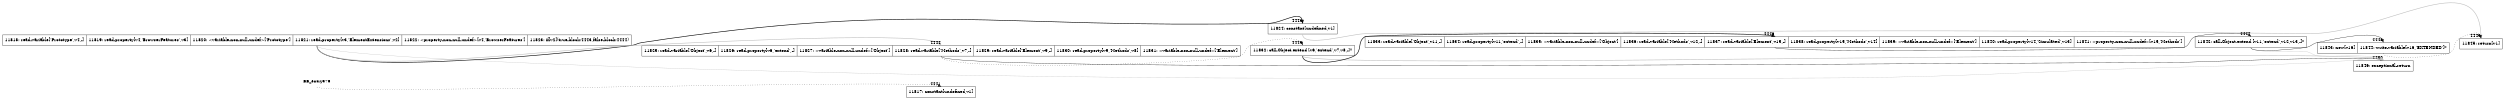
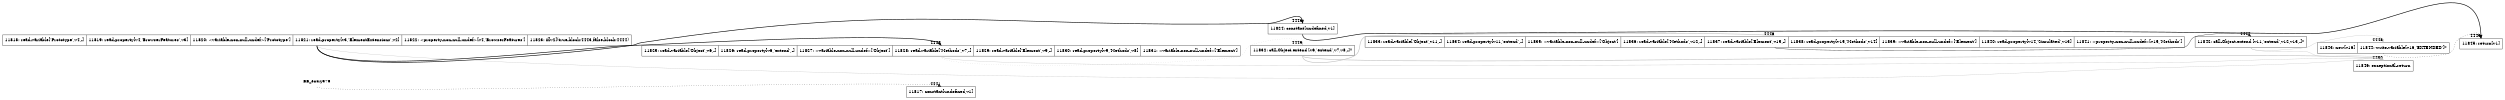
edge "11824: constant[undefined,v1]" -> "11845: return[v1]": color gray -> black
edge "11832: call-Object.extend [v6,'extend',v7,v8,-]*" -> "11833: read-variable['Object',v11,-]": color black -> gray
edge "11842: call-Object.extend [v11,'extend',v12,v13,-]*" -> "11843: new[v16]": color black -> gray
edge "11818: read-variable['Prototype',v4,-]" -> "11825: read-variable['Object',v6,-]": color gray -> black
edge "11825: read-variable['Object',v6,-]" -> "11832: call-Object.extend [v6,'extend',v7,v8,-]*": color black -> gray
edge "11825: read-variable['Object',v6,-]" -> "11846: exceptional-return": color black -> gray
